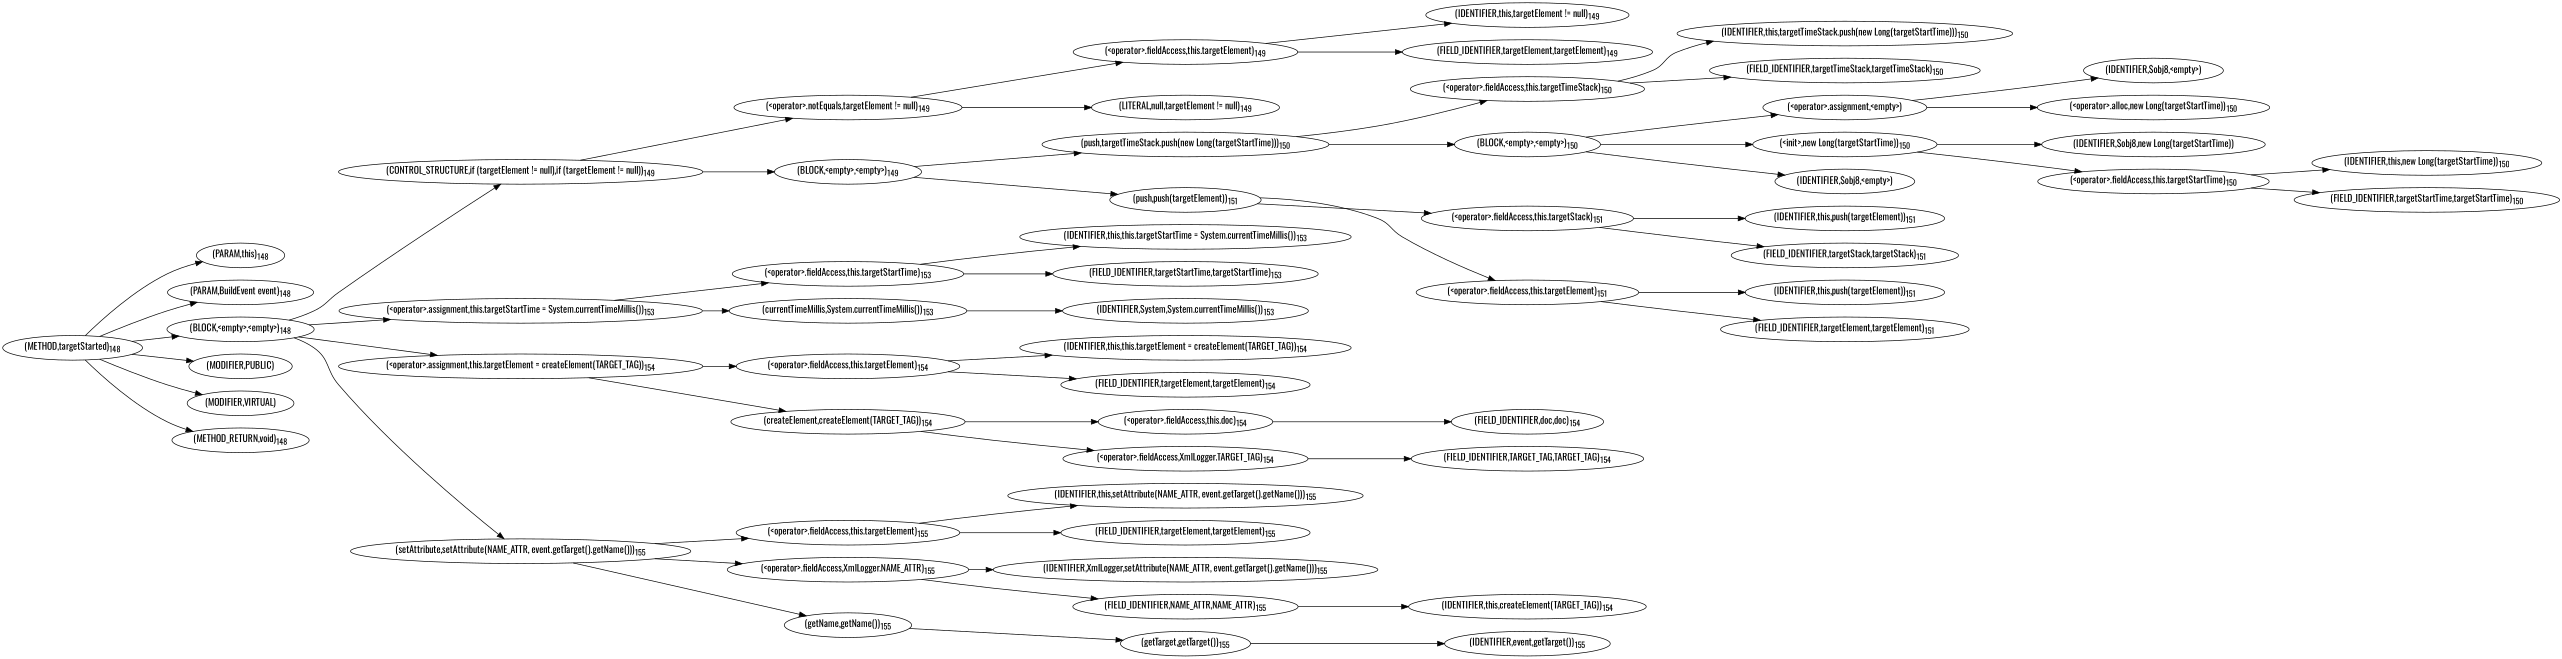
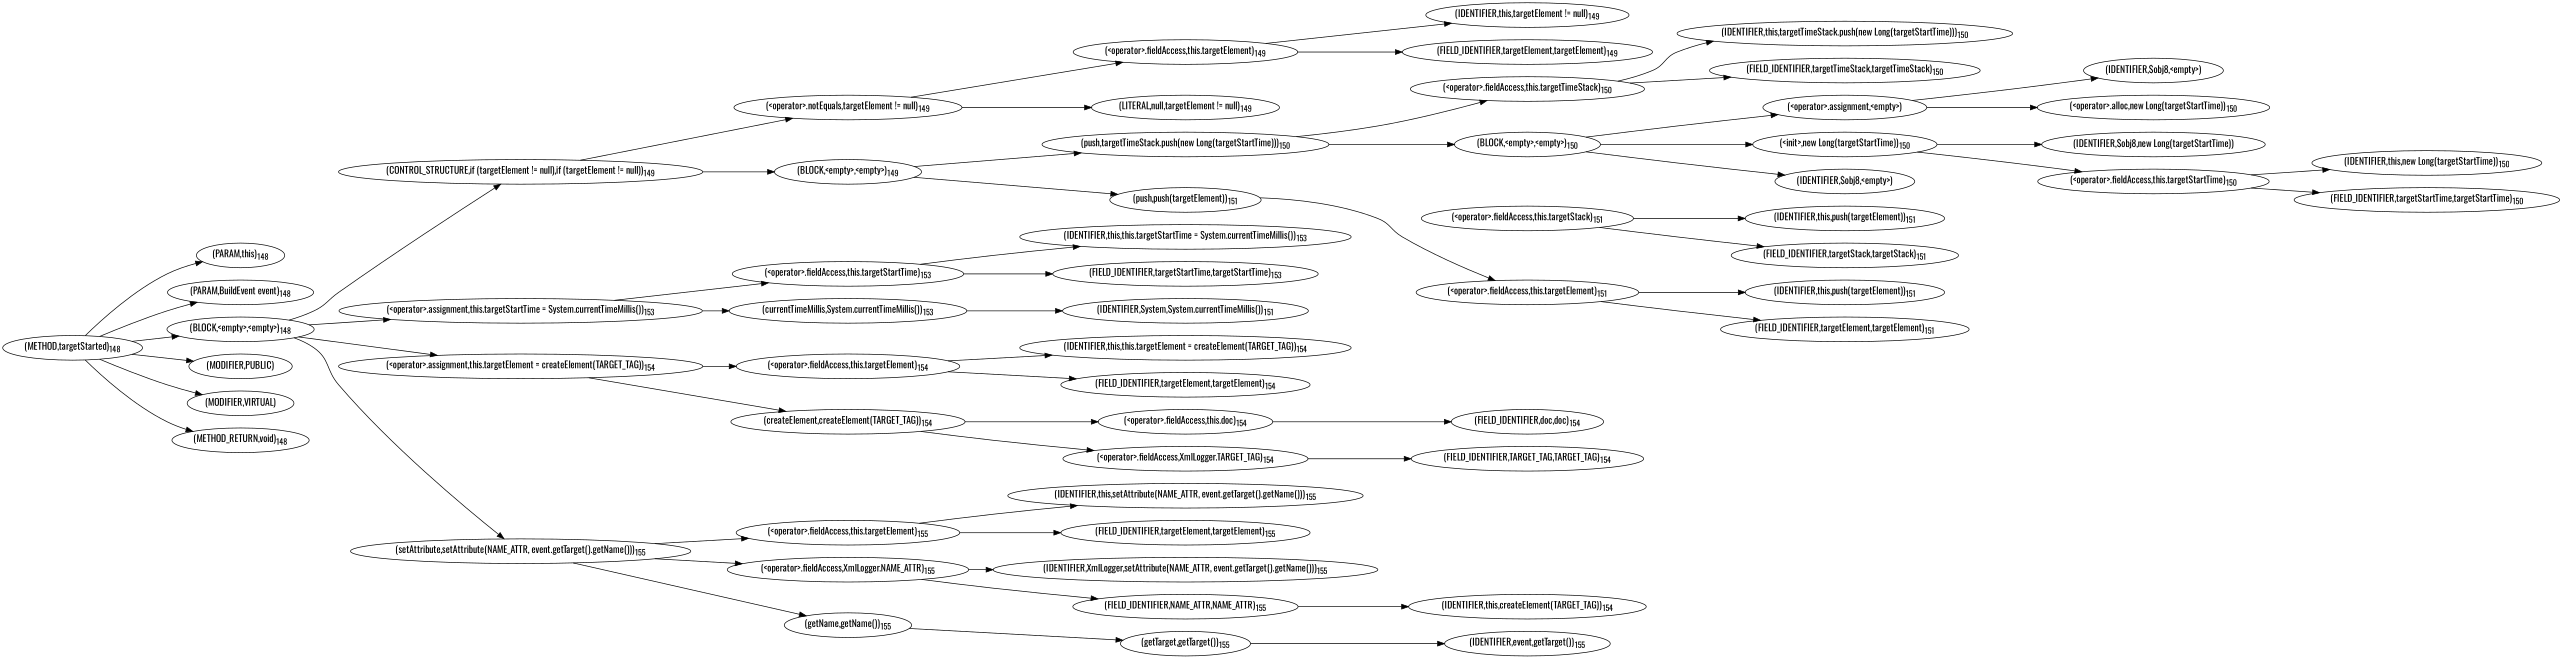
edge "(push,push(targetElement))" -> "(<operator>.fieldAccess,this.targetStack)": removed
node "(IDENTIFIER,System,System.currentTimeMillis())": text "153" -> "151"
